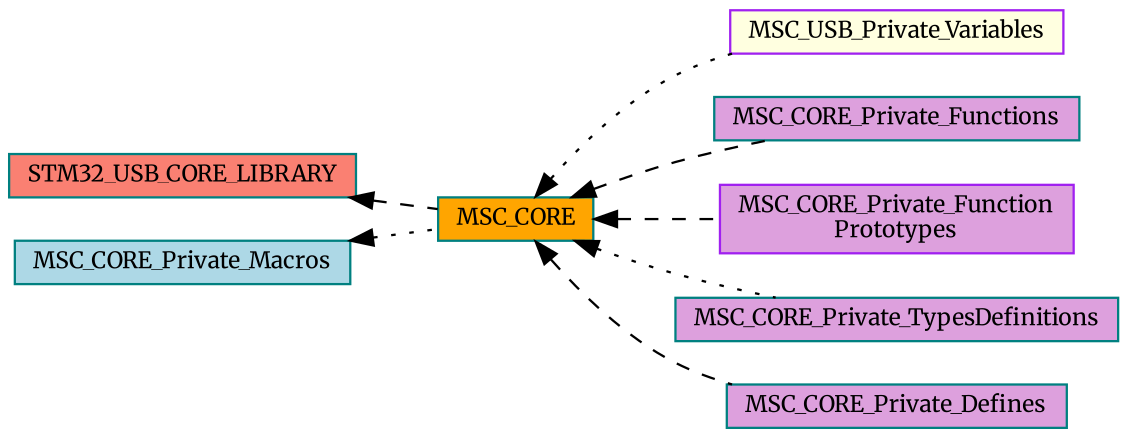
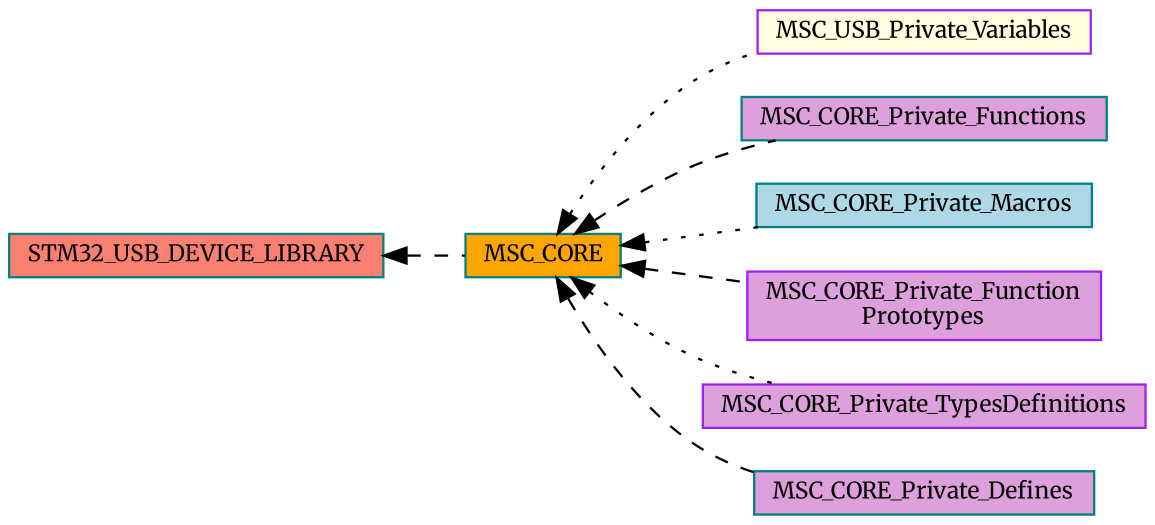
node "STM32_USB_CORE_LIBRARY": label "STM32_USB_CORE_LIBRARY" -> "STM32_USB_DEVICE_LIBRARY"
edge "MSC_CORE" -> "MSC_CORE_Private_Macros": reversed
node "MSC_CORE_Private_TypesDefinitions": color teal -> purple
